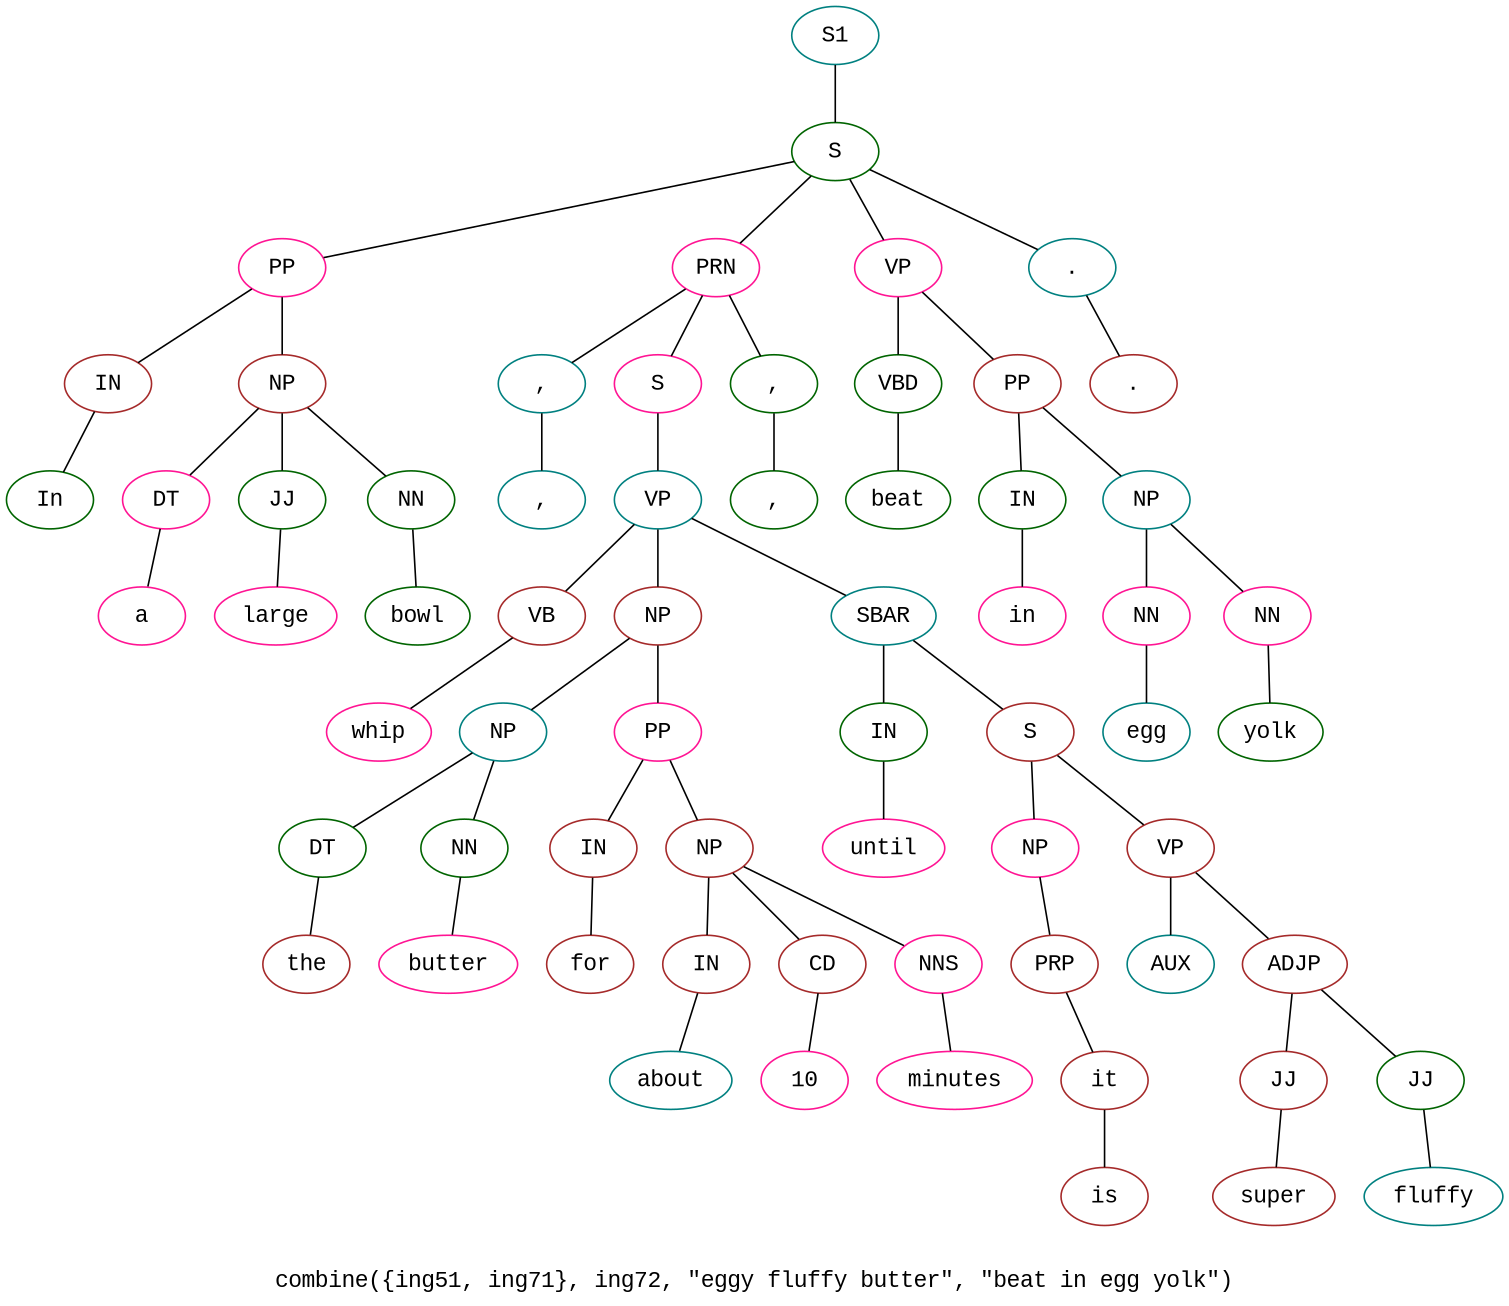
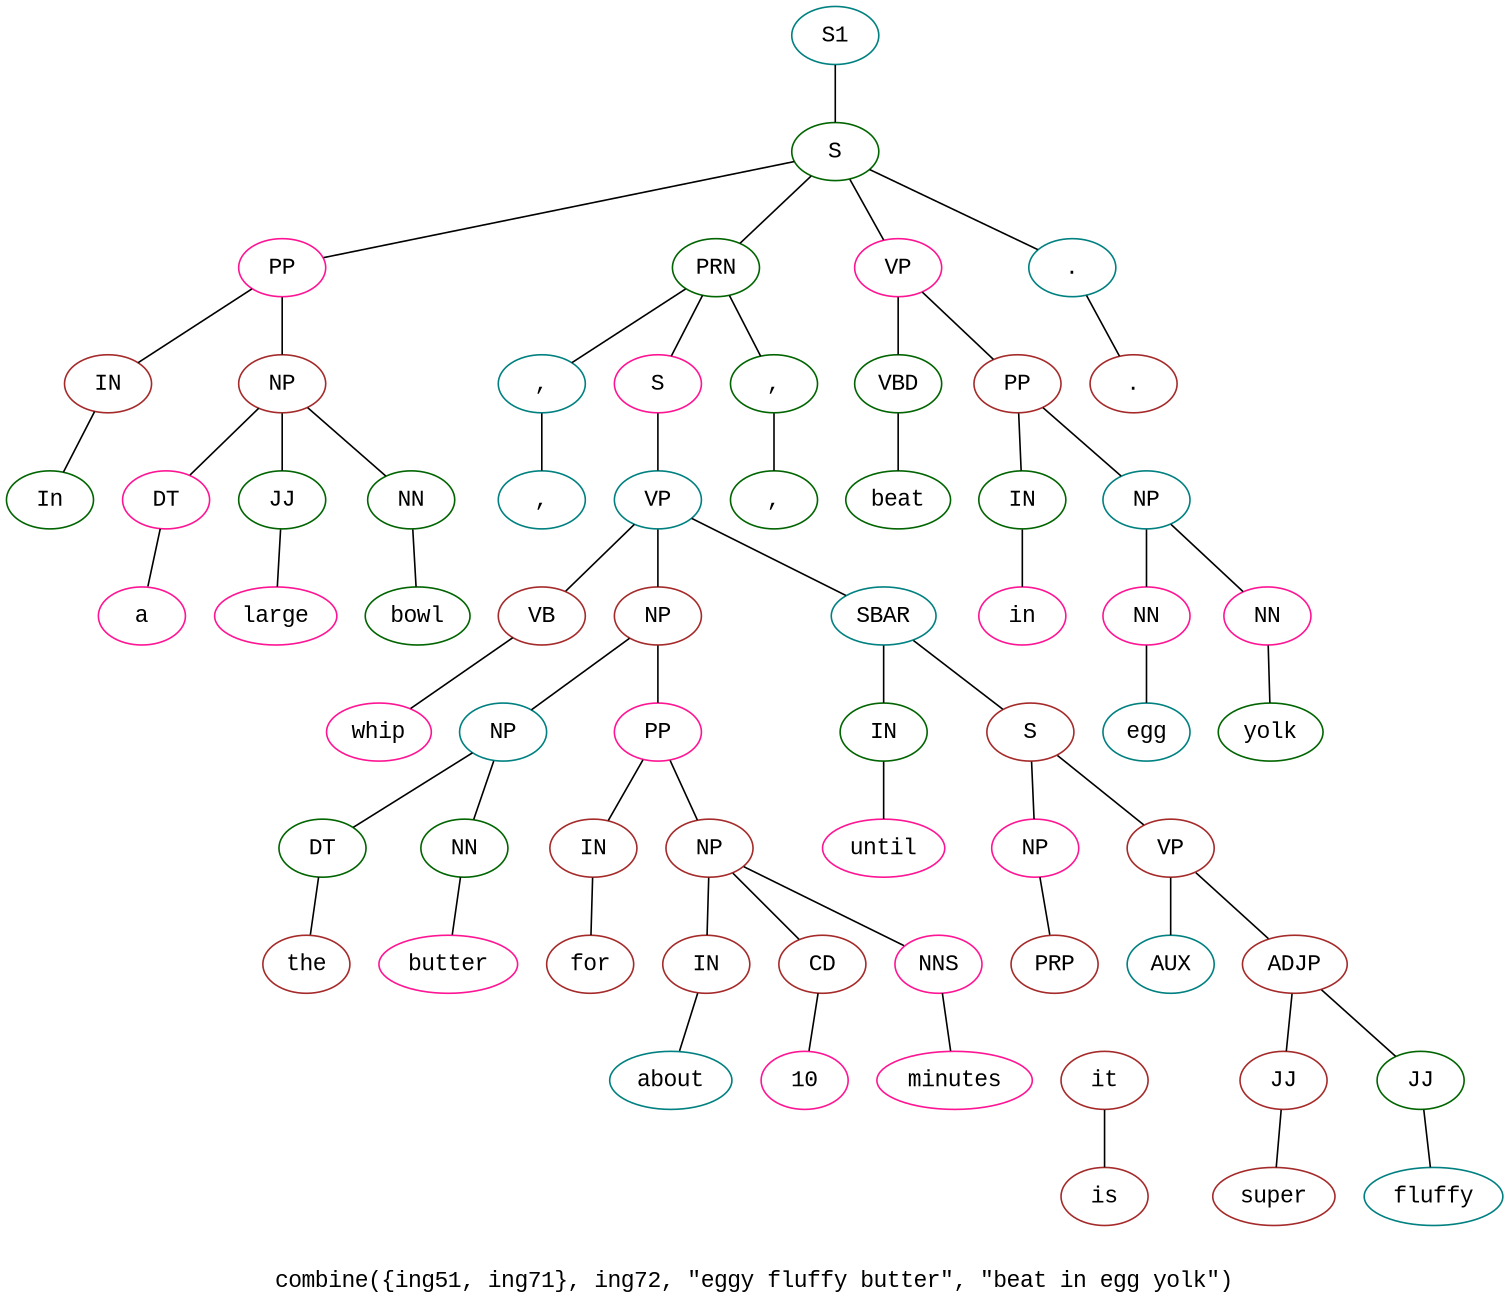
node "PRN": color deeppink -> darkgreen
edge "PRP" -- "it": removed
